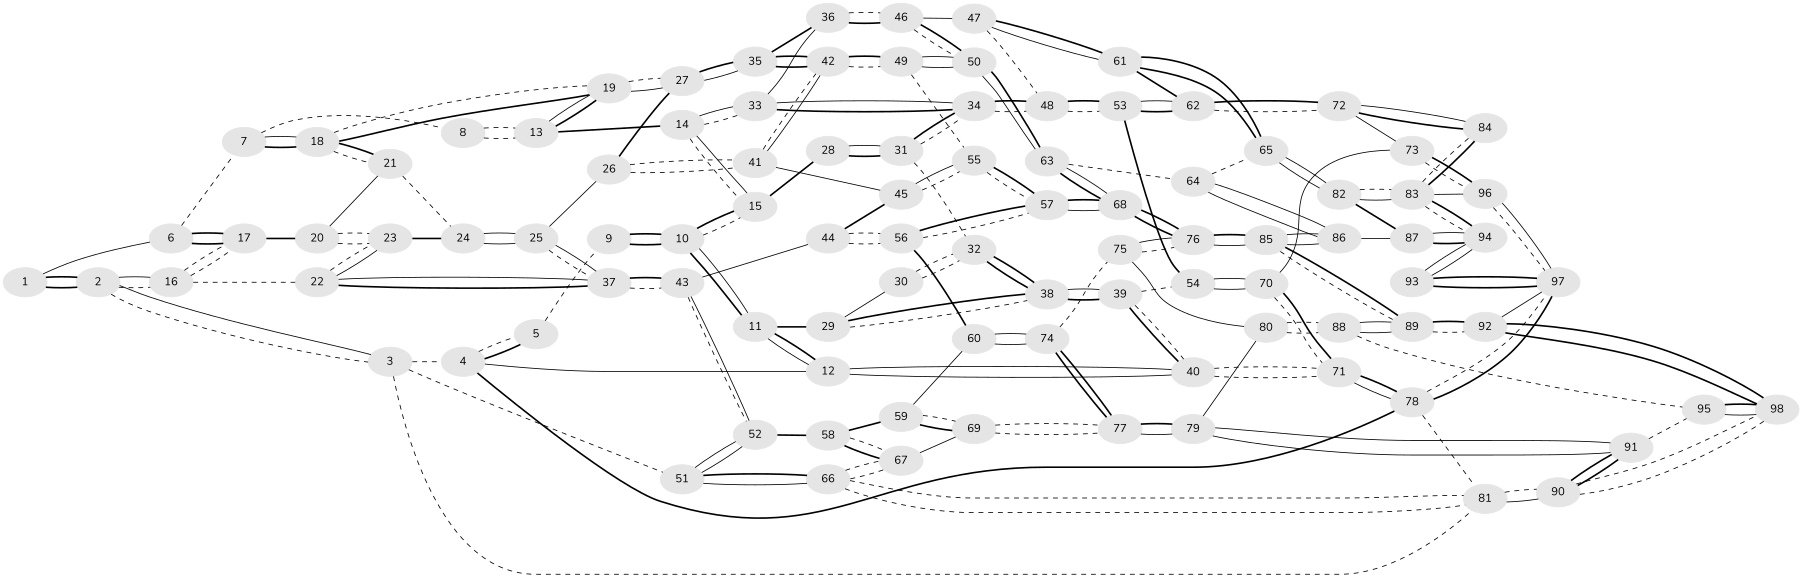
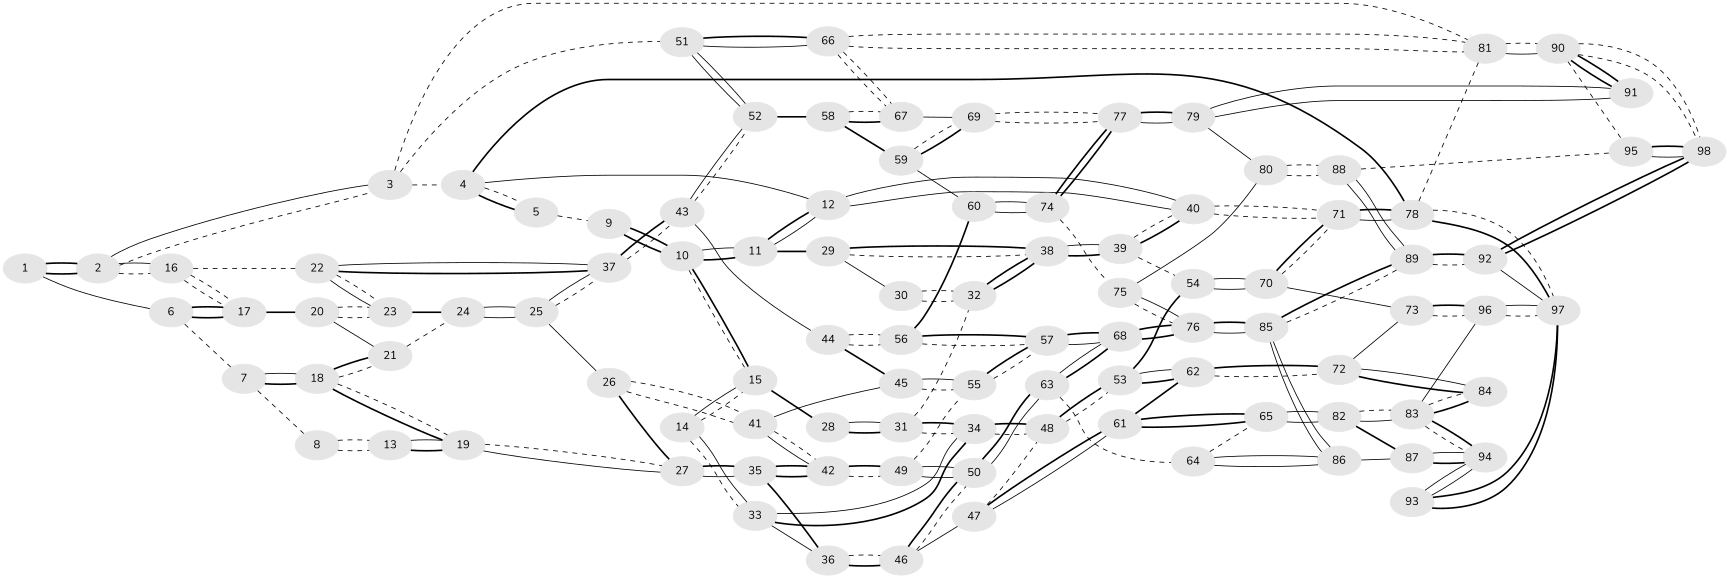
edge "14" -- "13": removed
edge "95" -- "91": now "95" -- "90"
